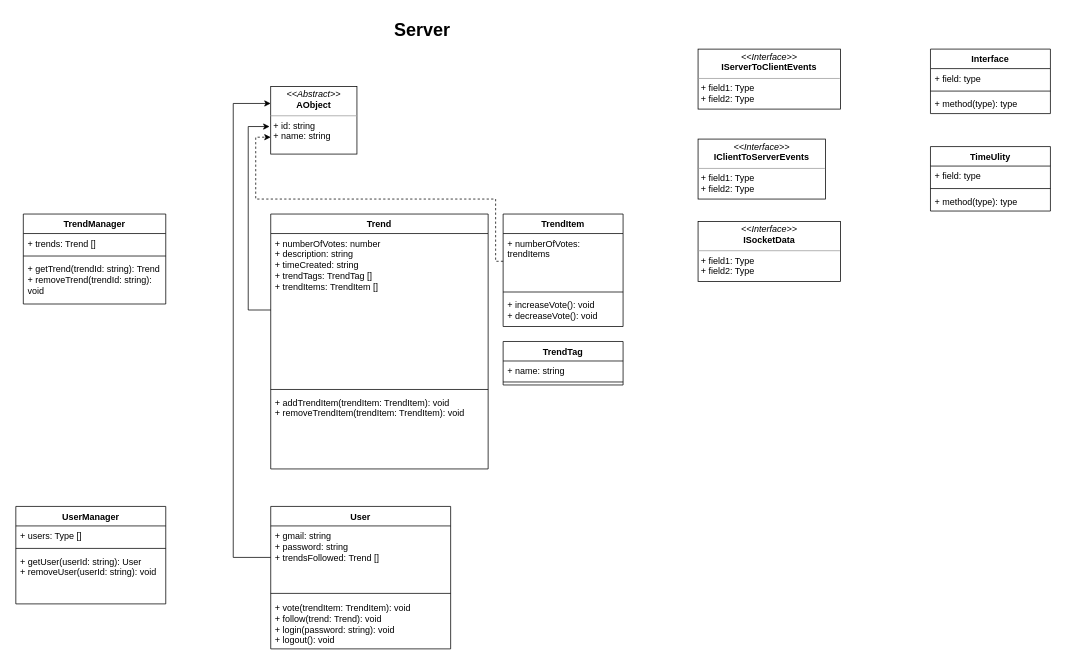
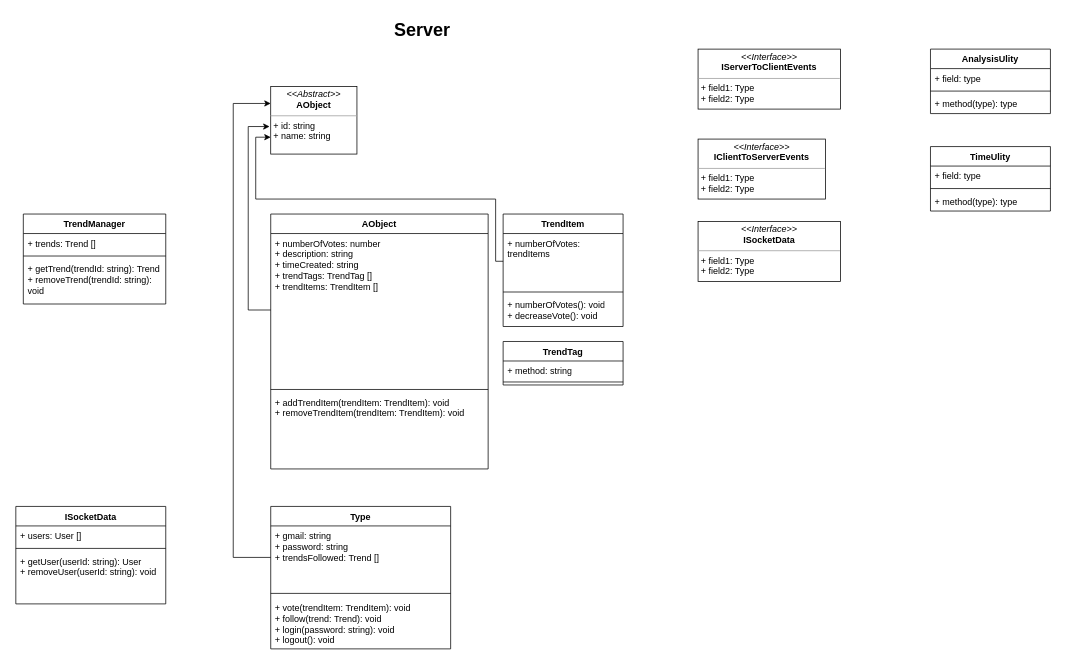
node "Interface": label "Interface" -> "AnalysisUlity"
edge "+ numberOfVotes: trendItems" -> "<<Abstract>> AObject + id: string + name: string": style dashed -> solid
node "Trend": label "Trend" -> "AObject"
node "+ increaseVote(): void + decreaseVote(): void": label "+ increaseVote(): void + decreaseVote(): void" -> "+ numberOfVotes(): void + decreaseVote(): void"
node "+ name: string": label "+ name: string" -> "+ method: string"
node "UserManager": label "UserManager" -> "ISocketData"
node "User": label "User" -> "Type"
node "+ users: Type []": label "+ users: Type []" -> "+ users: User []"
